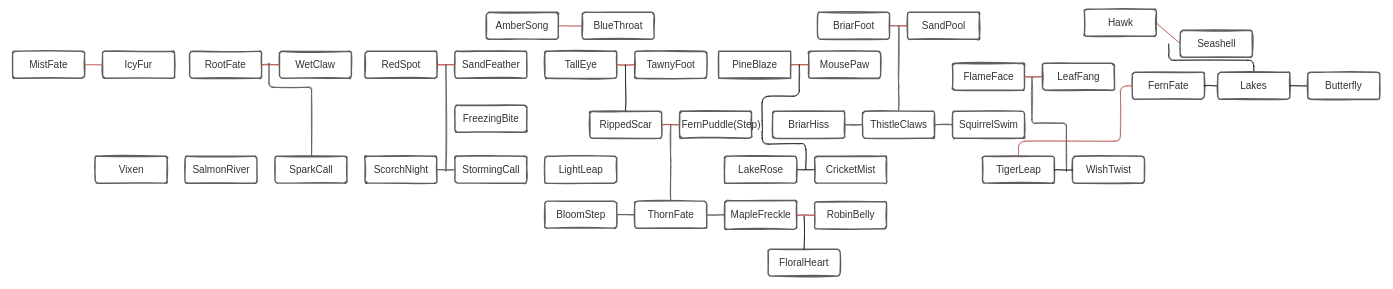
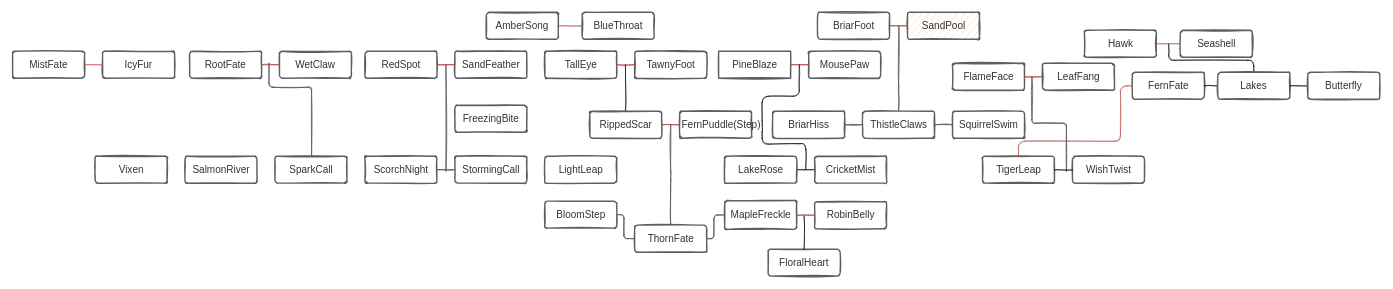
node "Hawk": moved (1121, 23) -> (1121, 44)
node "SandPool": fillcolor #ffffff -> #ffe6cc
node "ThornFate": moved (671, 215) -> (671, 239)
